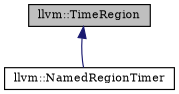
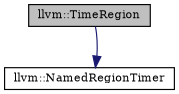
edge "llvm::NamedRegionTimer" -> "llvm::TimeRegion": reversed
